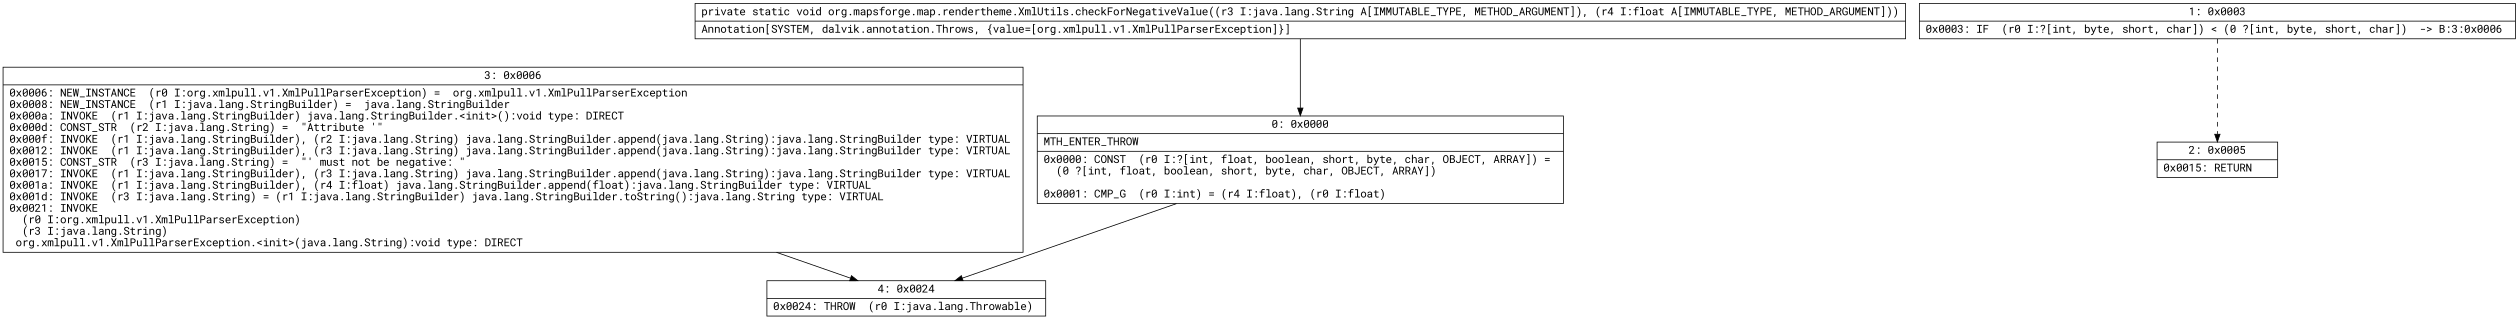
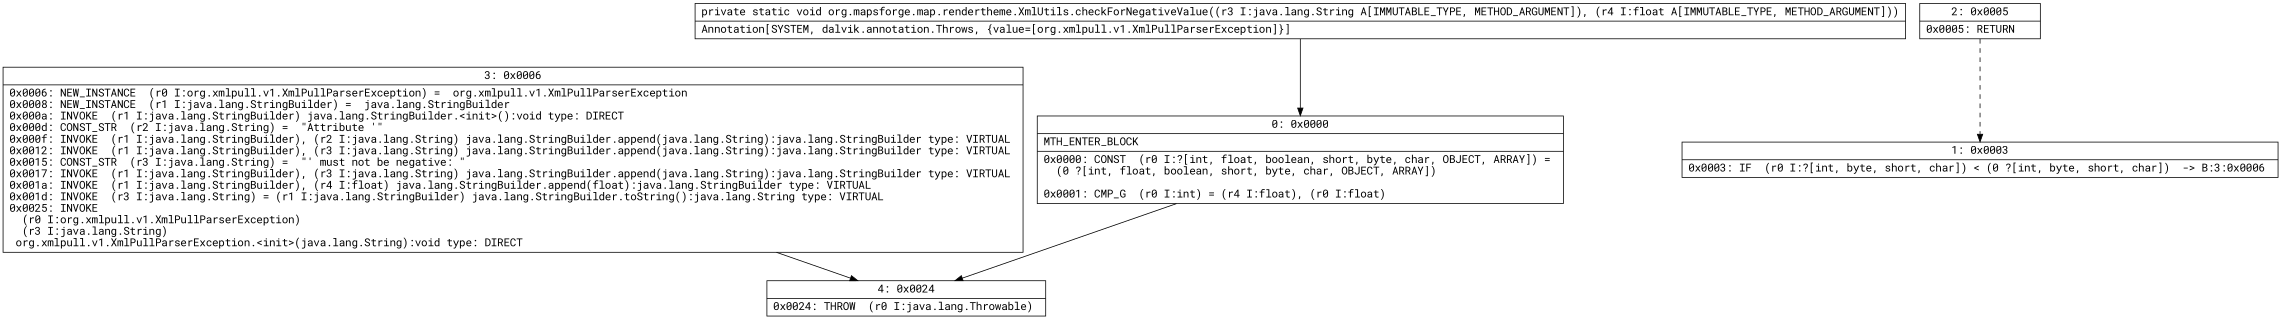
edge "1: 0x0003" -> "2: 0x0005": reversed
node "0: 0x0000": text "MTH_ENTER_THROW" -> "MTH_ENTER_BLOCK"
node "2: 0x0005": text "0x0015: RETURN" -> "0x0005: RETURN"
node "3: 0x0006": text "0x0021: INVOKE" -> "0x0025: INVOKE"
